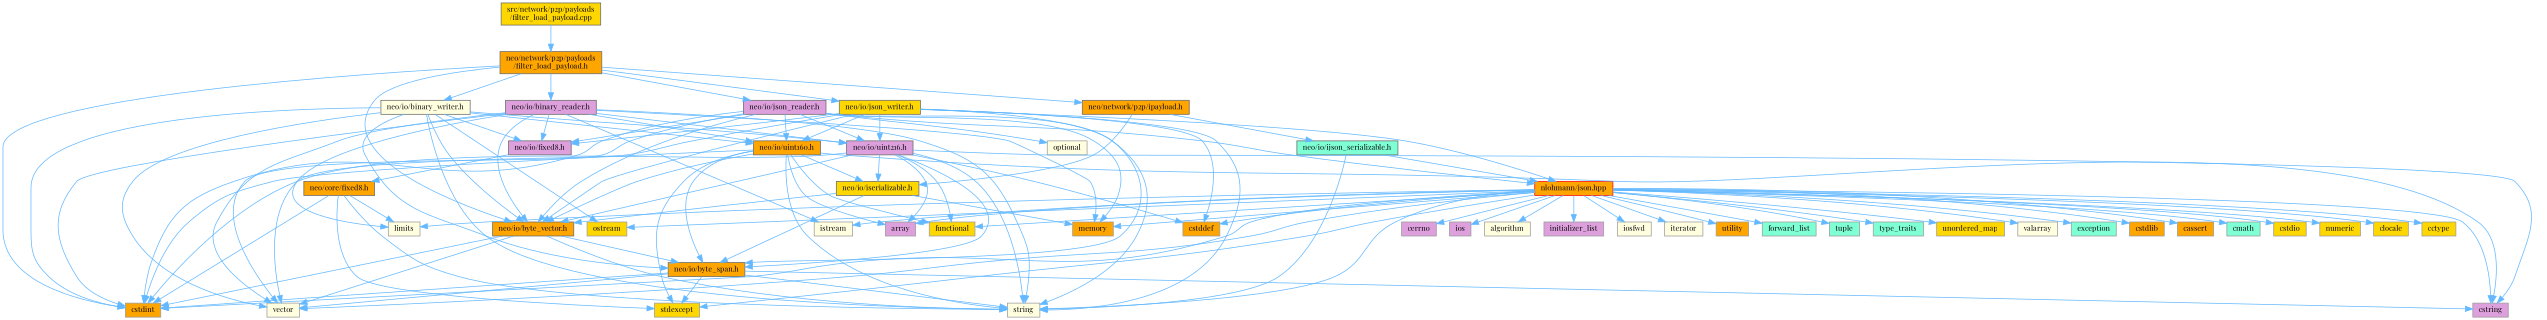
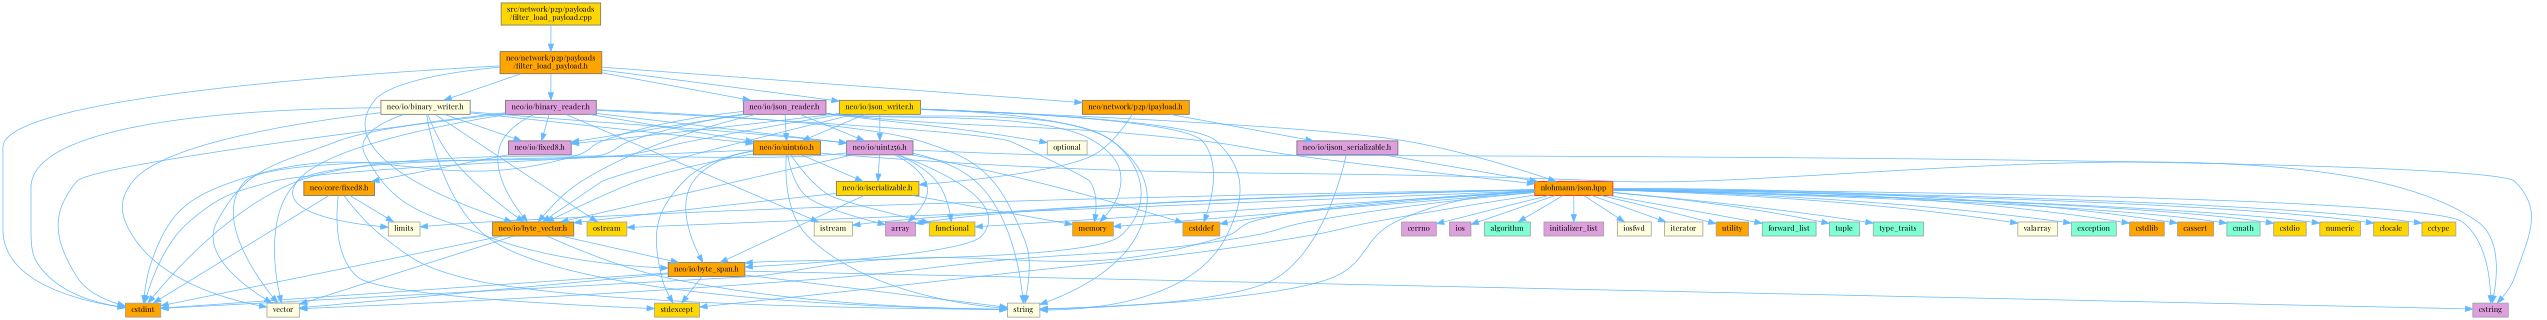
node "neo/io/uint216.h": label "neo/io/uint216.h" -> "neo/io/uint256.h"
node "neo/io/ijson_serializable.h": fillcolor aquamarine -> plum
node "algorithm": fillcolor lightyellow -> aquamarine
node "unordered_map": removed
